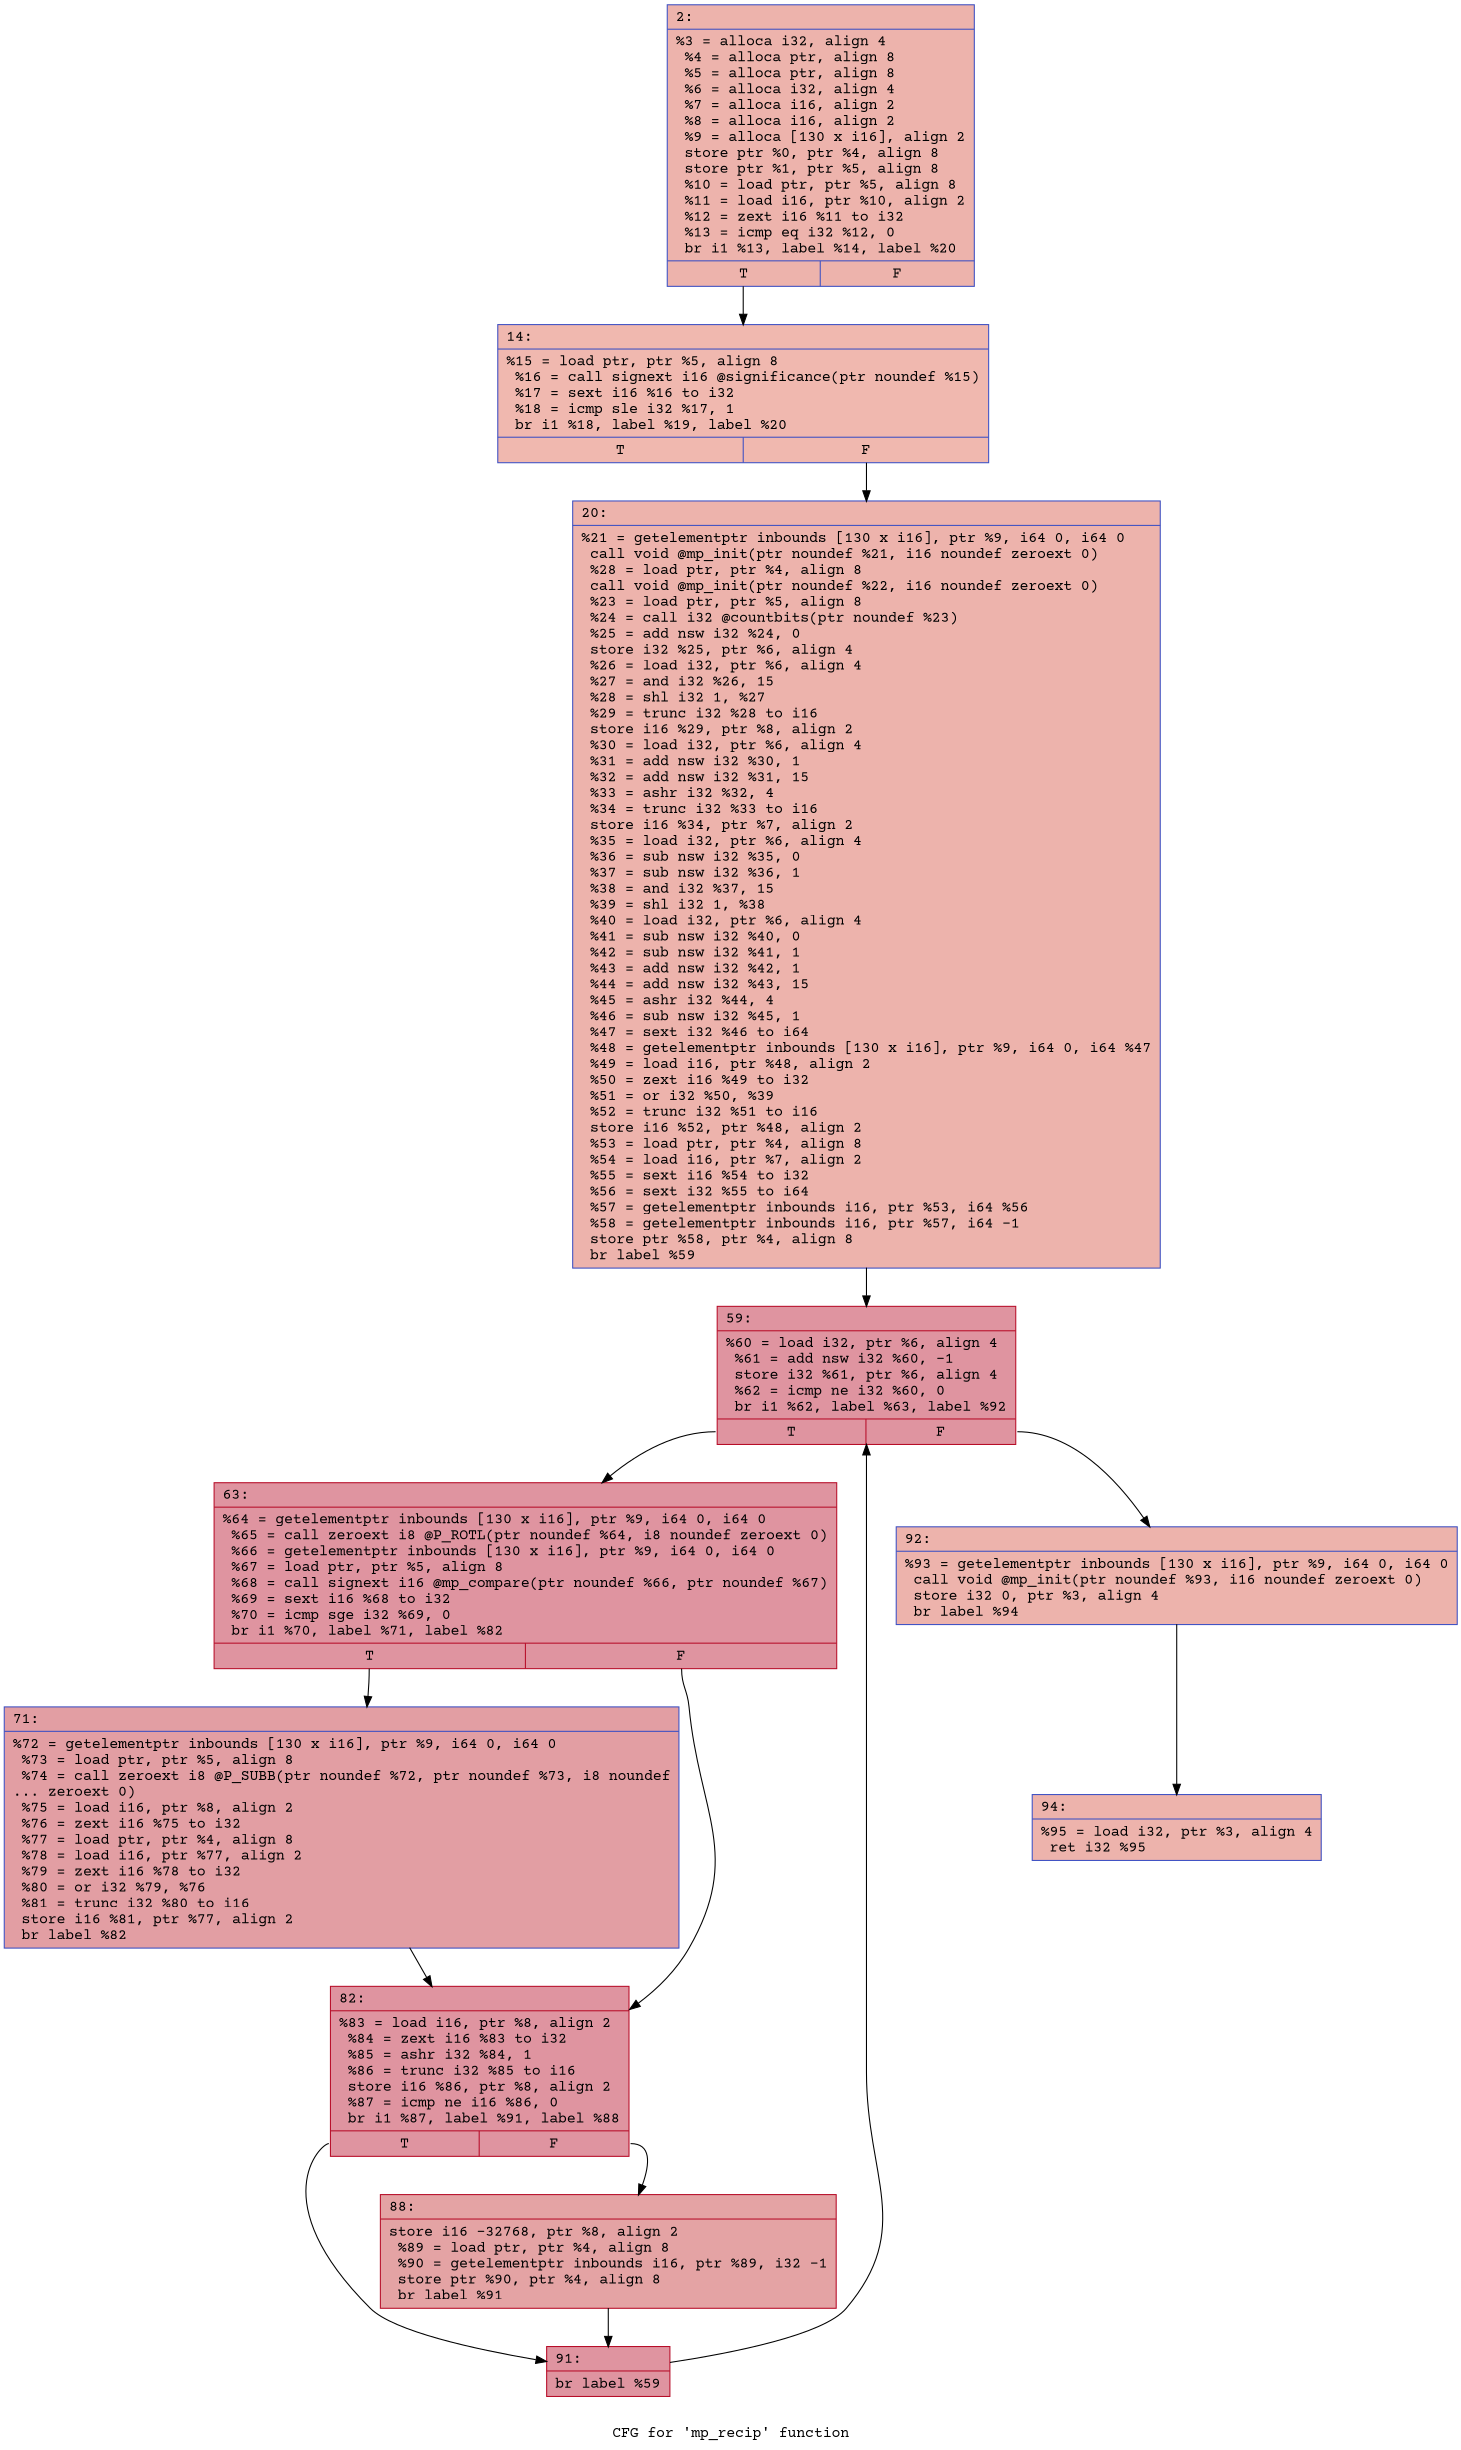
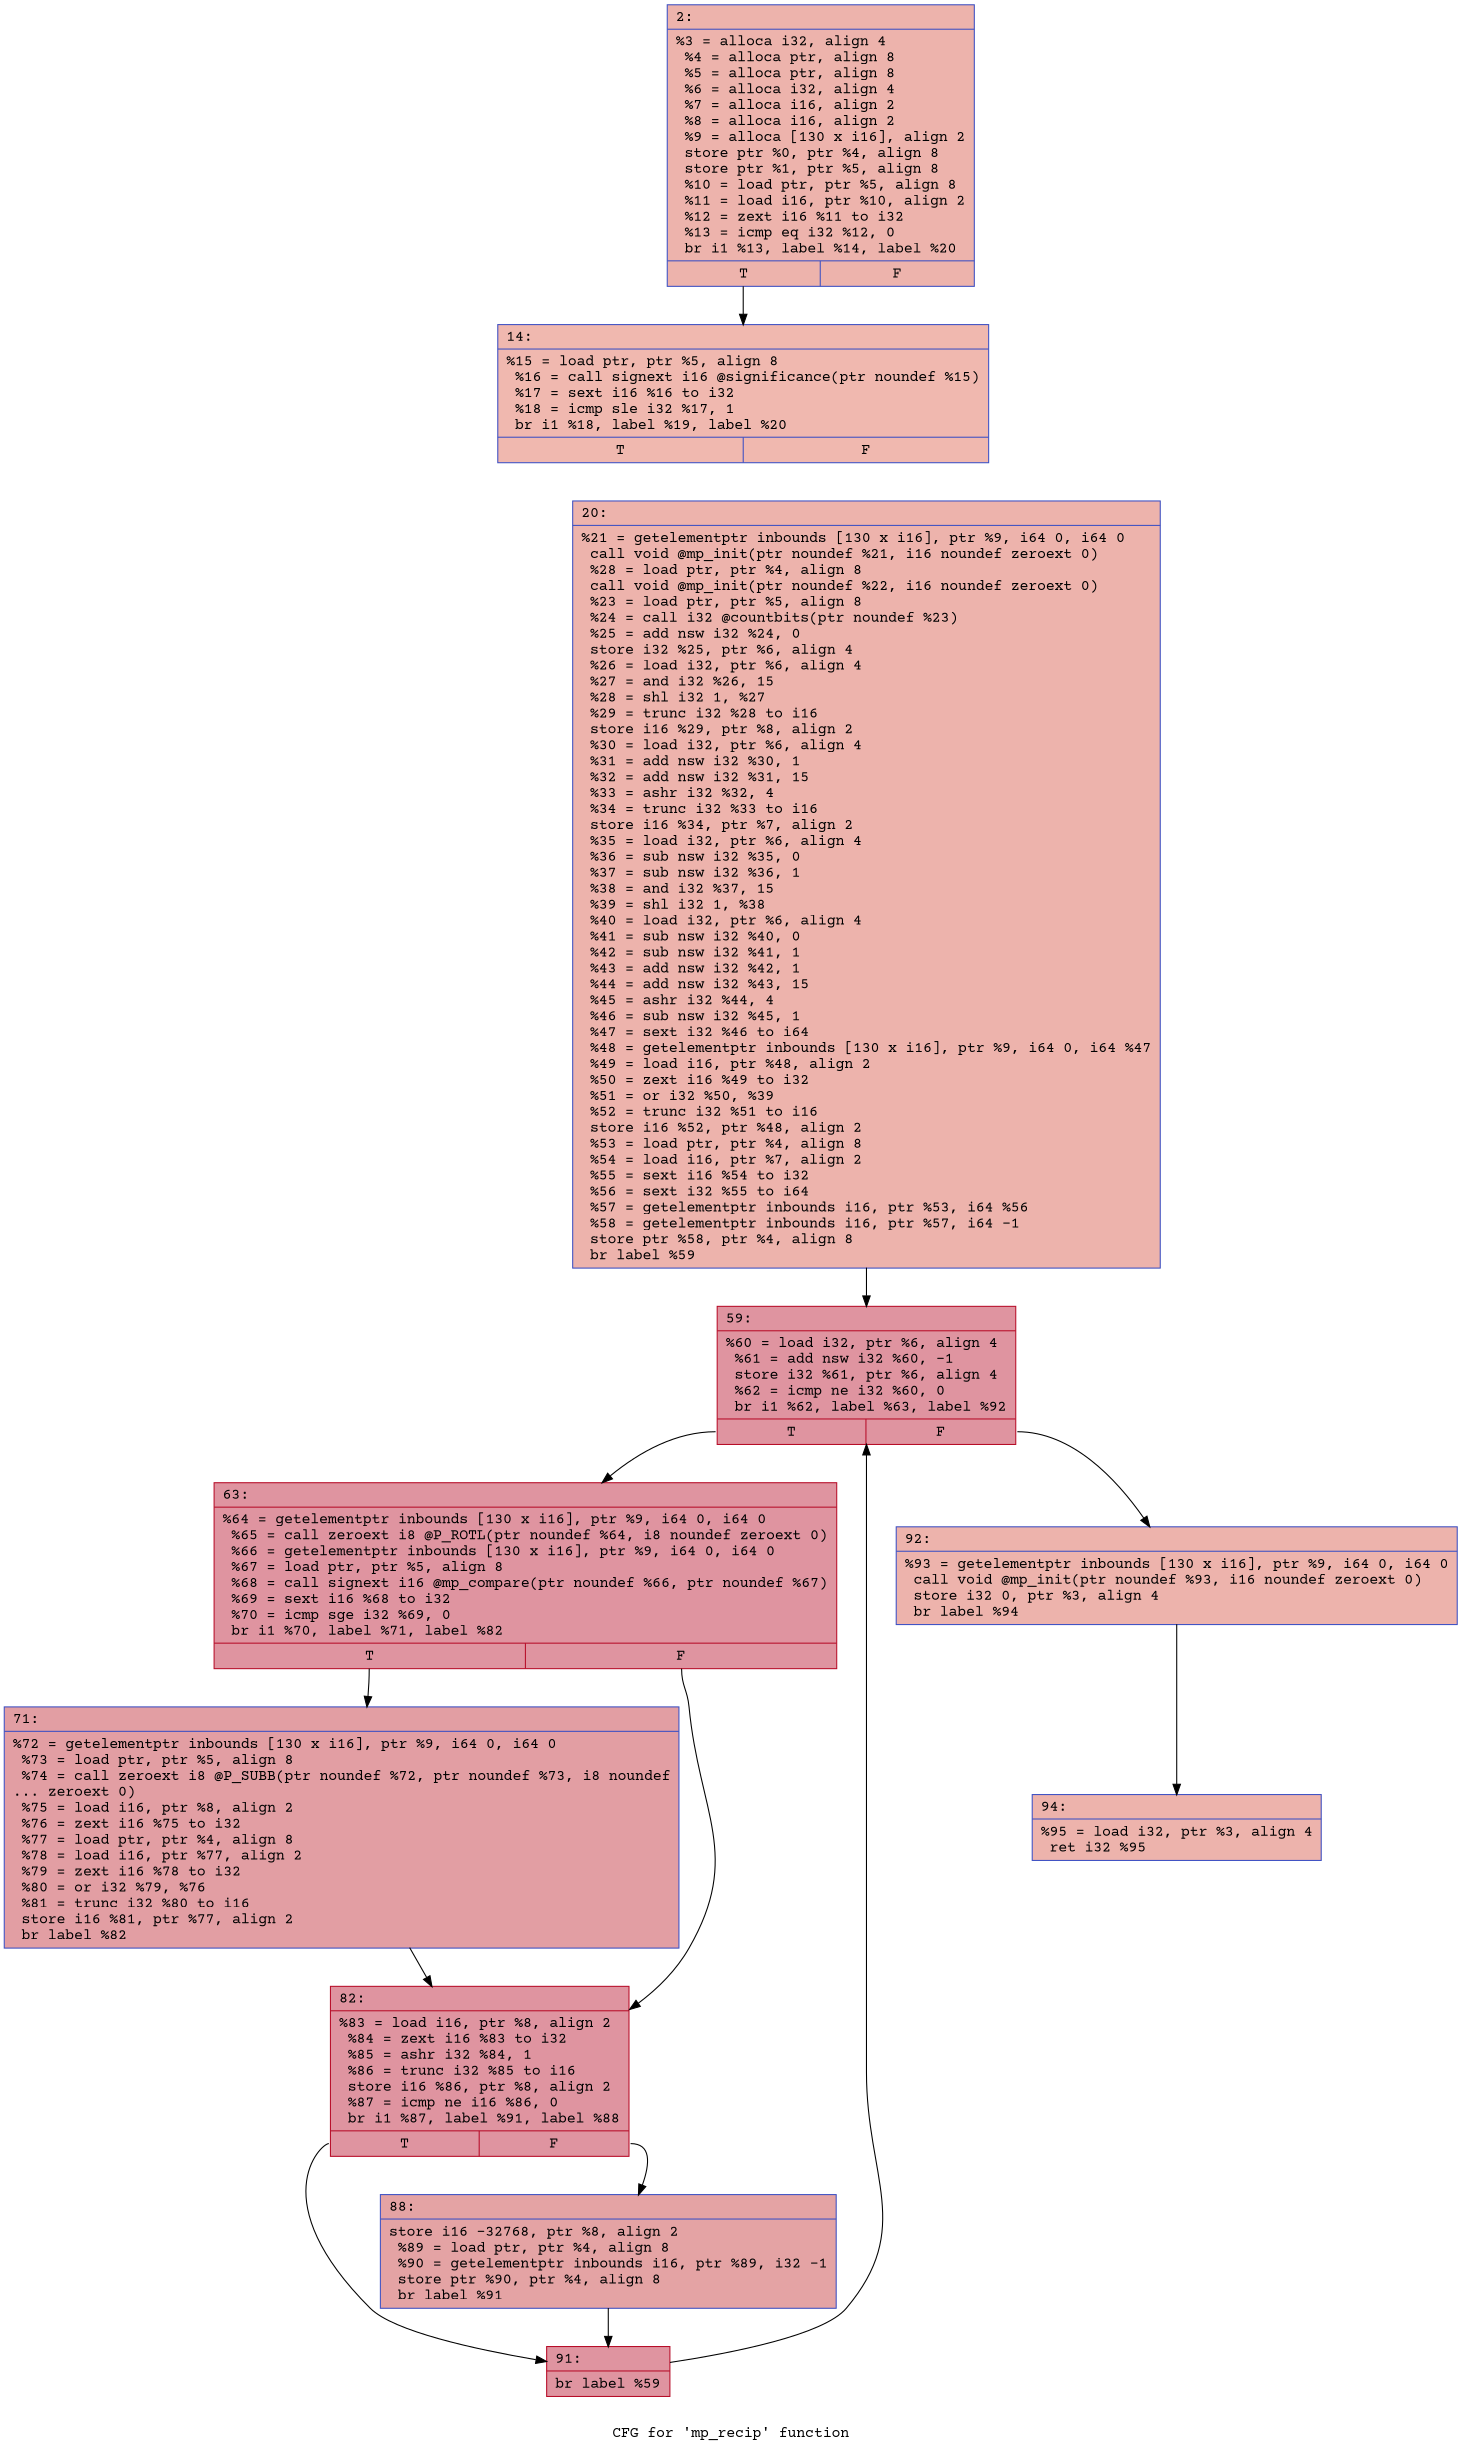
edge "14:" -> "20:": removed
node "88:": color #b70d28ff -> #3d50c3ff
